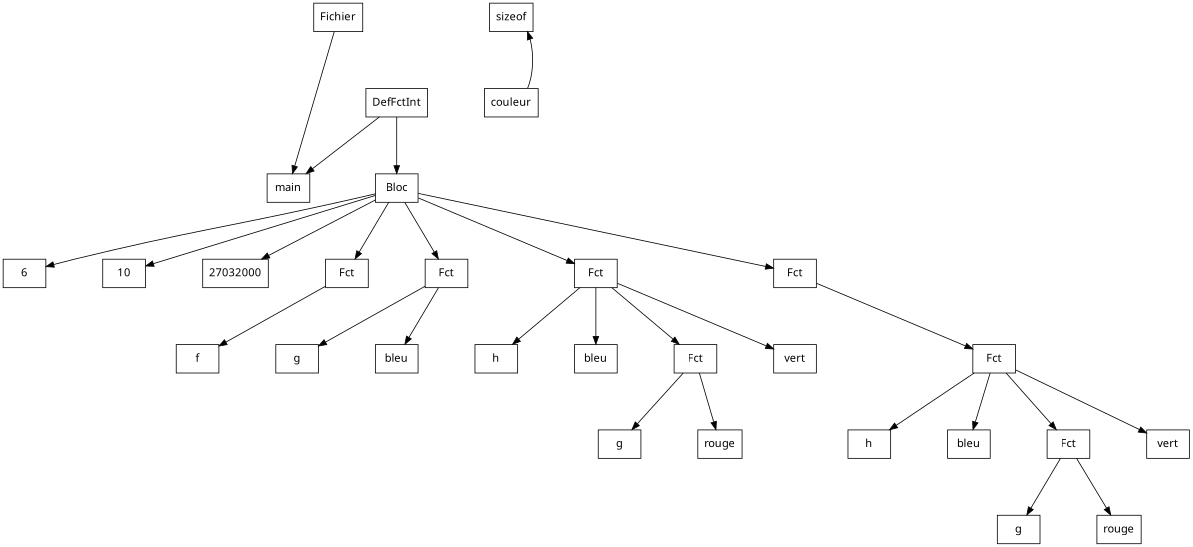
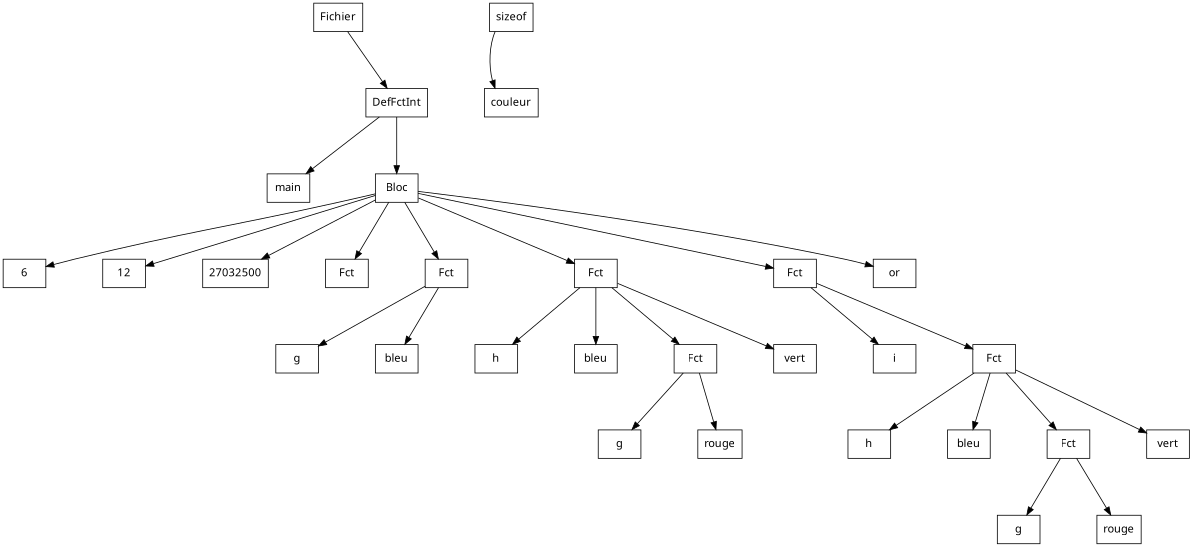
edge "couleur" -> "sizeof": reversed
edge "Fichier" -> "main": now "Fichier" -> "DefFctInt"
node "10": label "10" -> "12"
node "27032000": label "27032000" -> "27032500"
node "or": added
node "f": removed
node "i": added
